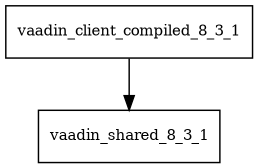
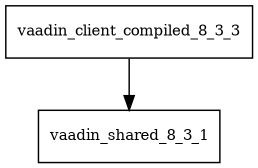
node "vaadin_client_compiled_8_3_1": label "vaadin_client_compiled_8_3_1" -> "vaadin_client_compiled_8_3_3"
